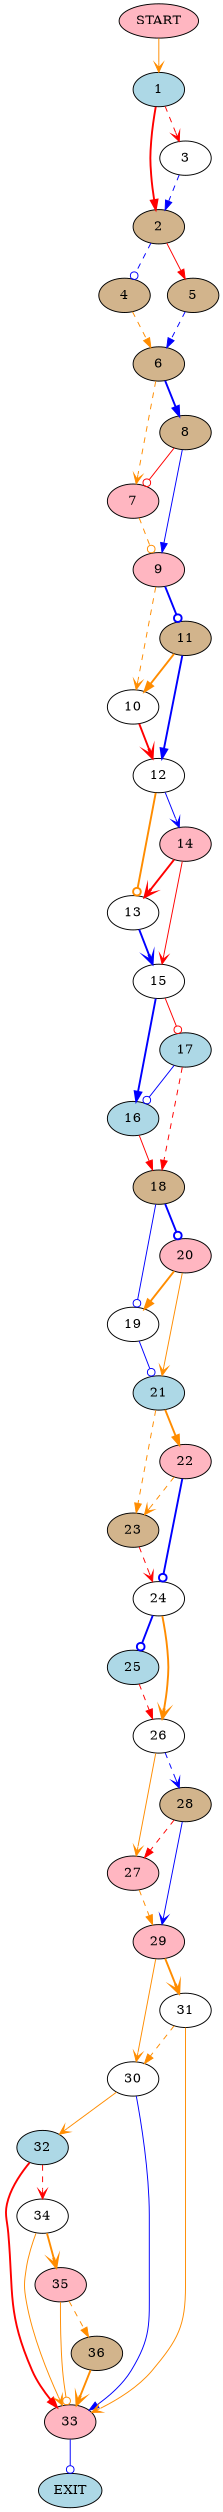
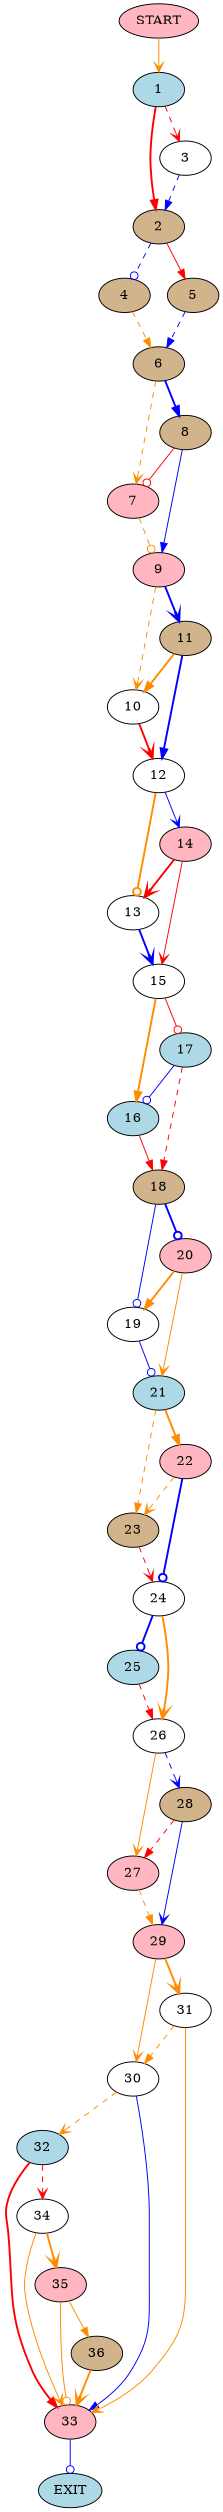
edge "9" -> "11": arrowhead odot -> vee
edge "15" -> "16": color blue -> darkorange
edge "30" -> "32": style solid -> dashed
edge "35" -> "36": style dashed -> solid
